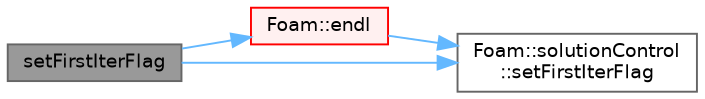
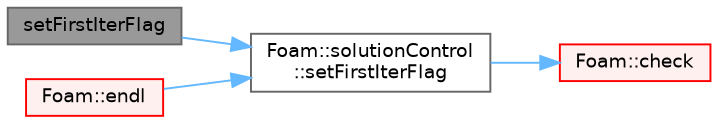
edge "setFirstIterFlag" -> "Foam::endl": removed
node "Foam::check": added
